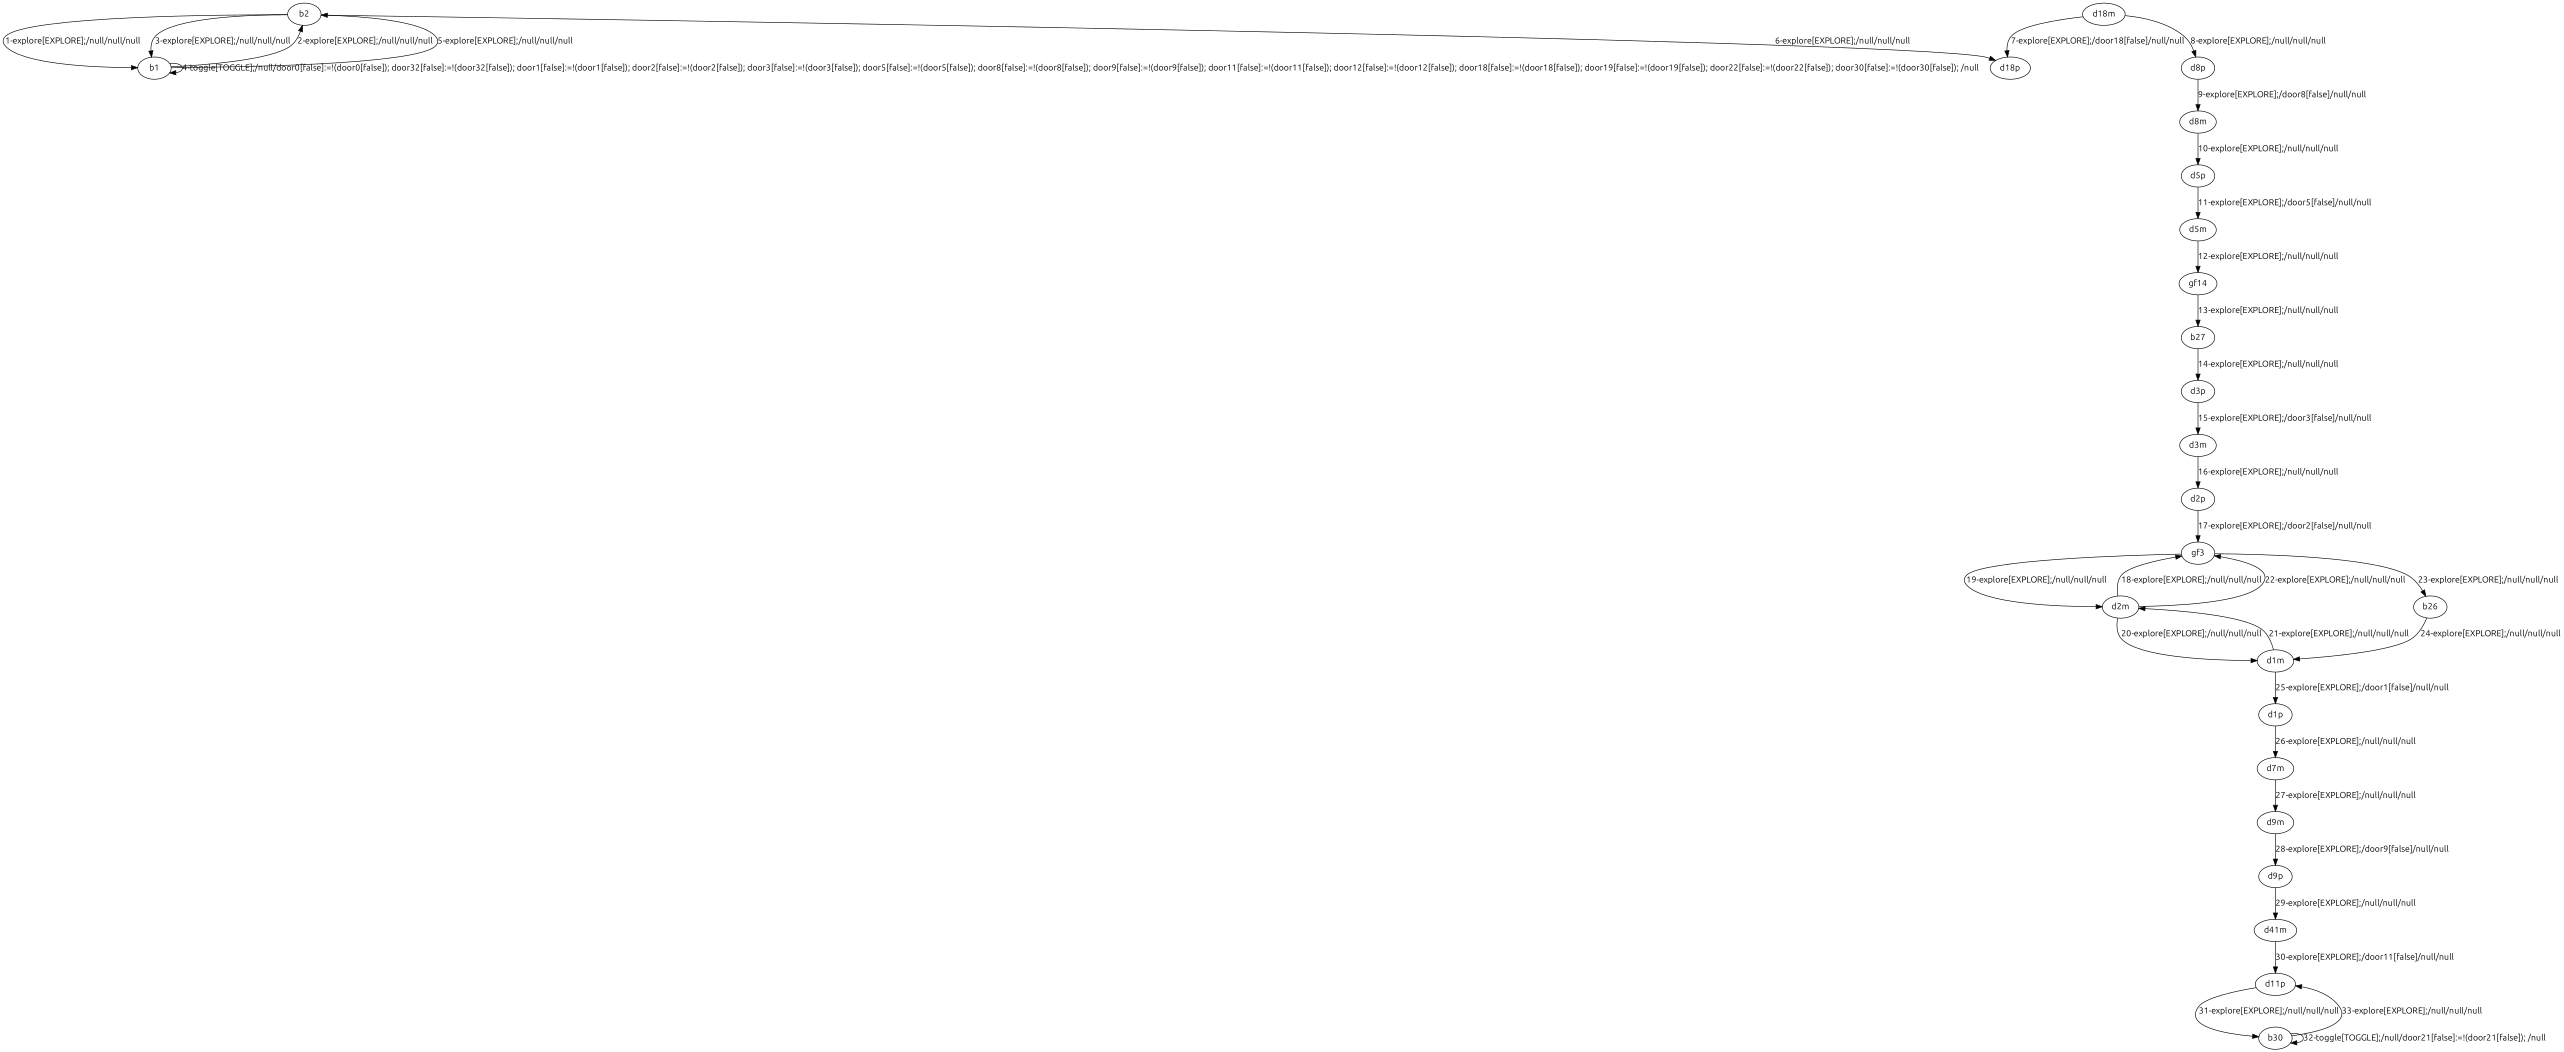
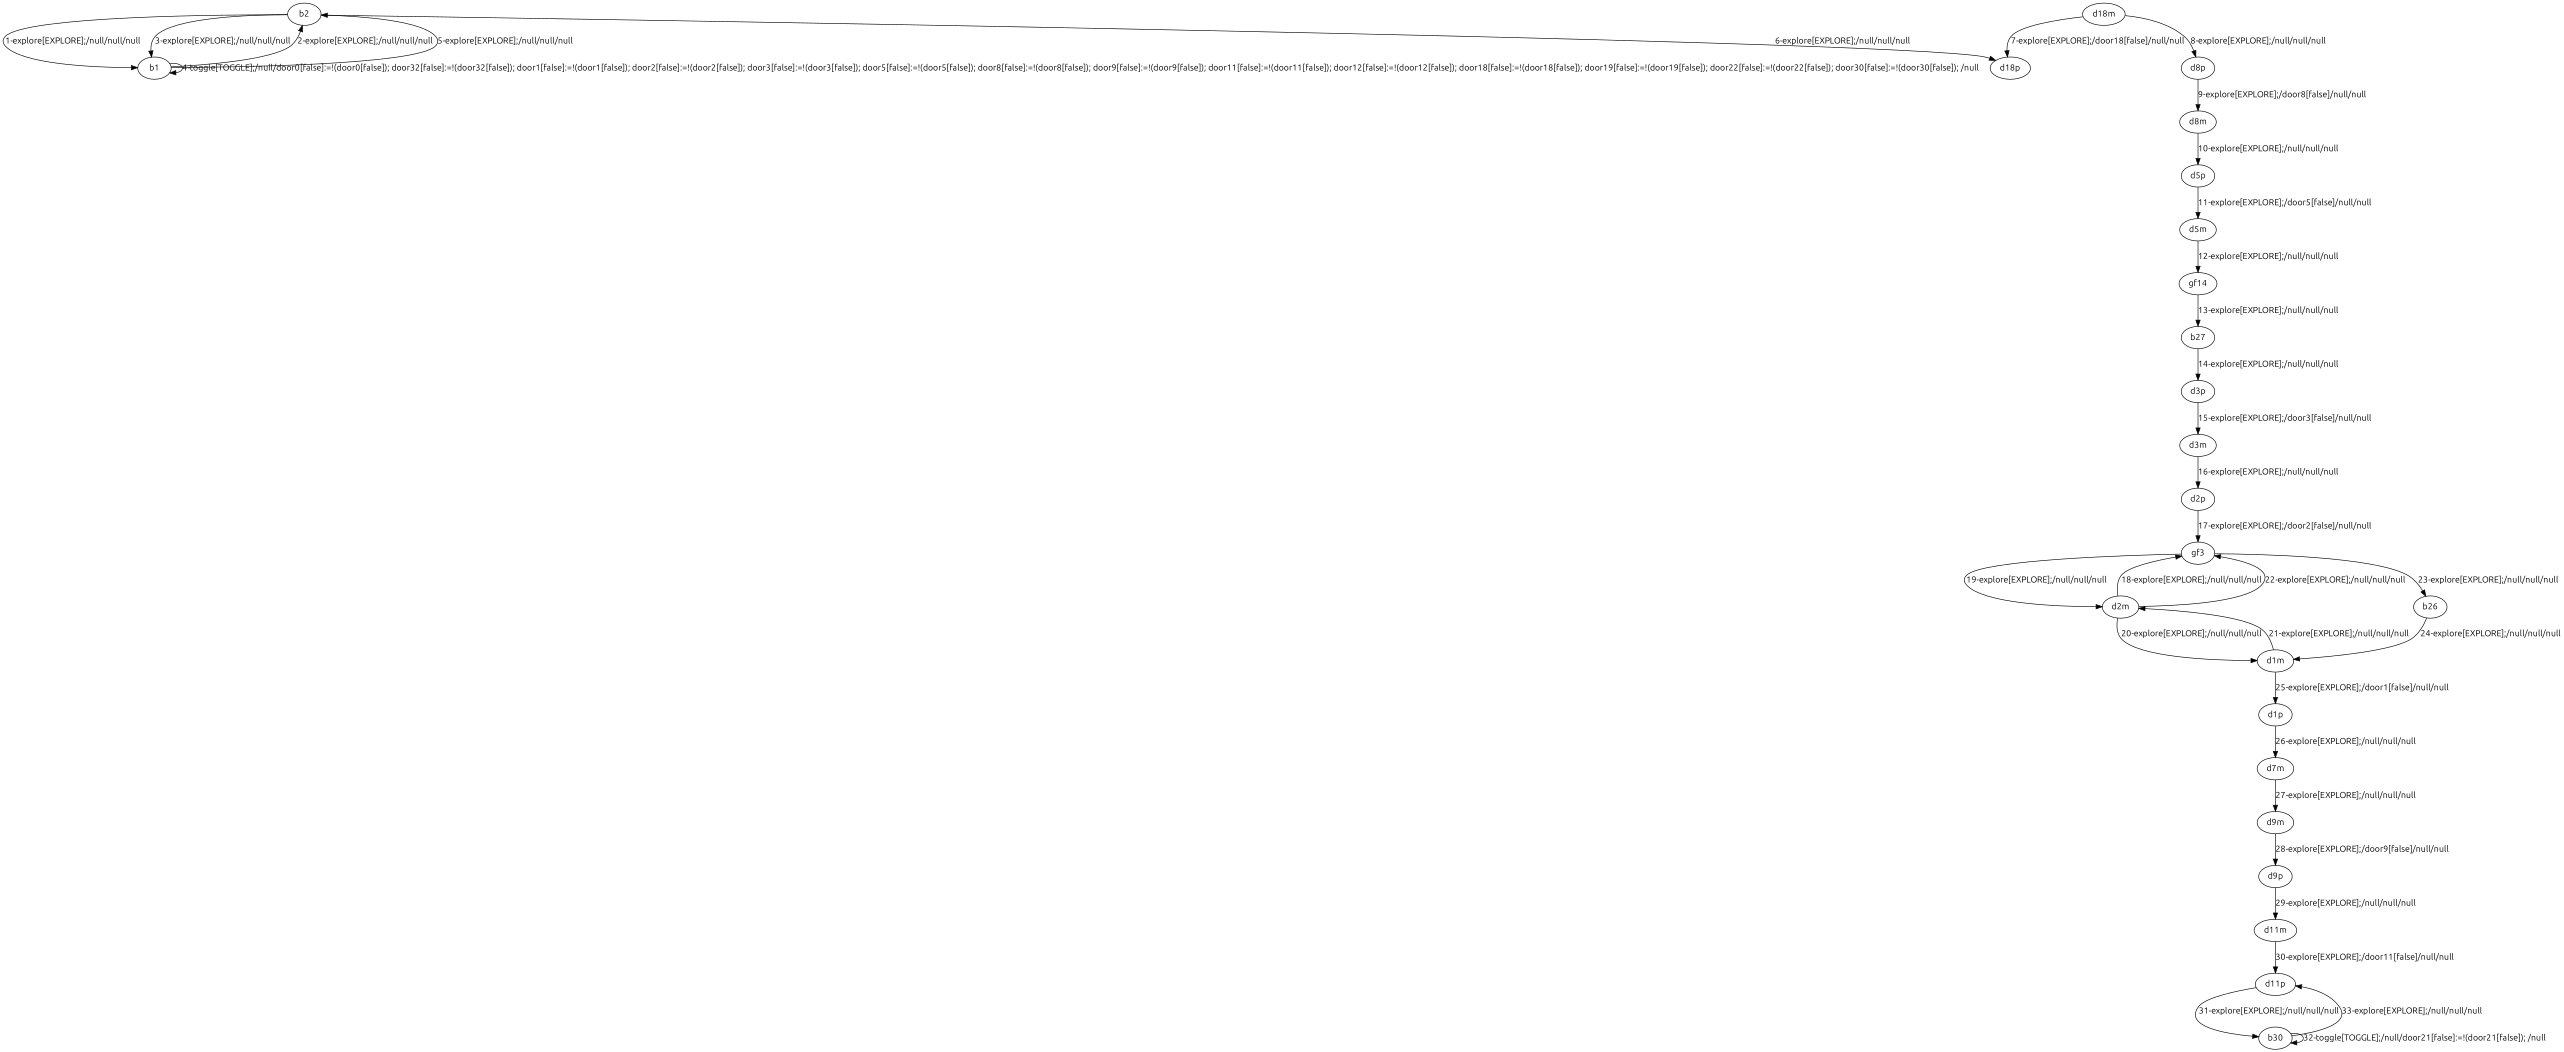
node "d41m": label "d41m" -> "d11m"
